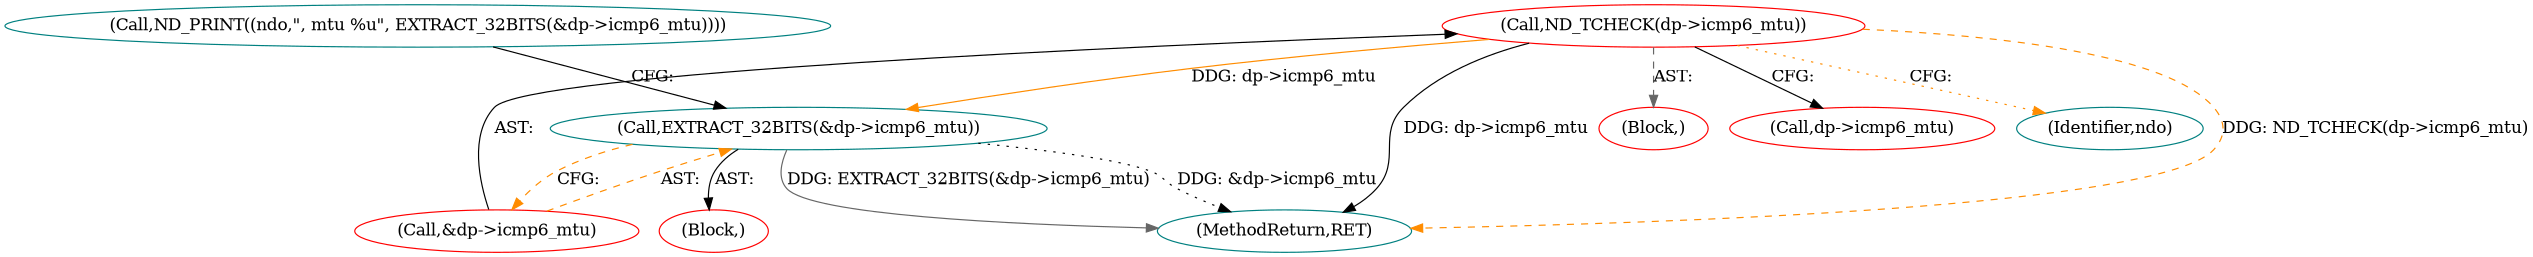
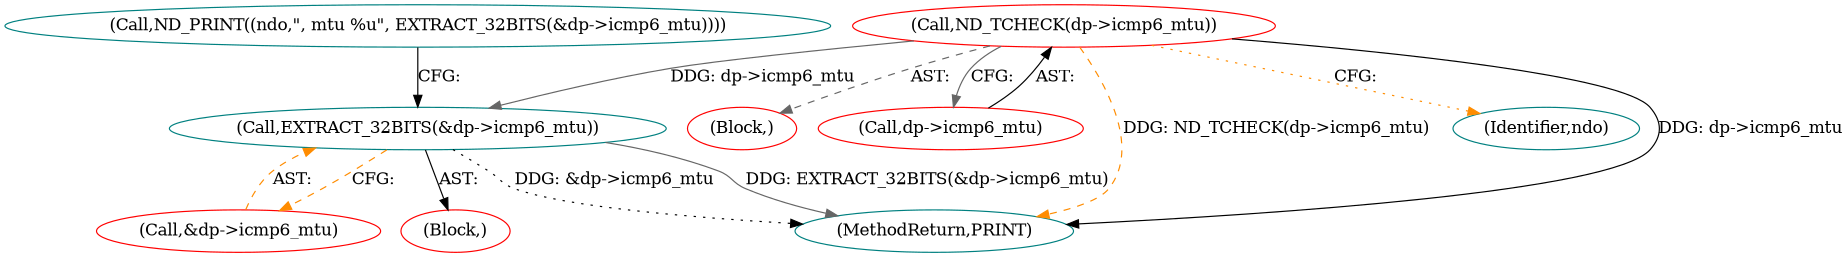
edge "(Call,&dp->icmp6_mtu)" -> "(Call,ND_TCHECK(dp->icmp6_mtu))": now "(Call,dp->icmp6_mtu)" -> "(Call,ND_TCHECK(dp->icmp6_mtu))"
edge "(Call,ND_TCHECK(dp->icmp6_mtu))" -> "(Call,EXTRACT_32BITS(&dp->icmp6_mtu))": color darkorange -> gray40
edge "(Call,ND_TCHECK(dp->icmp6_mtu))" -> "(Call,dp->icmp6_mtu)": color black -> gray40
node "(MethodReturn,RET)": label "(MethodReturn,RET)" -> "(MethodReturn,PRINT)"
